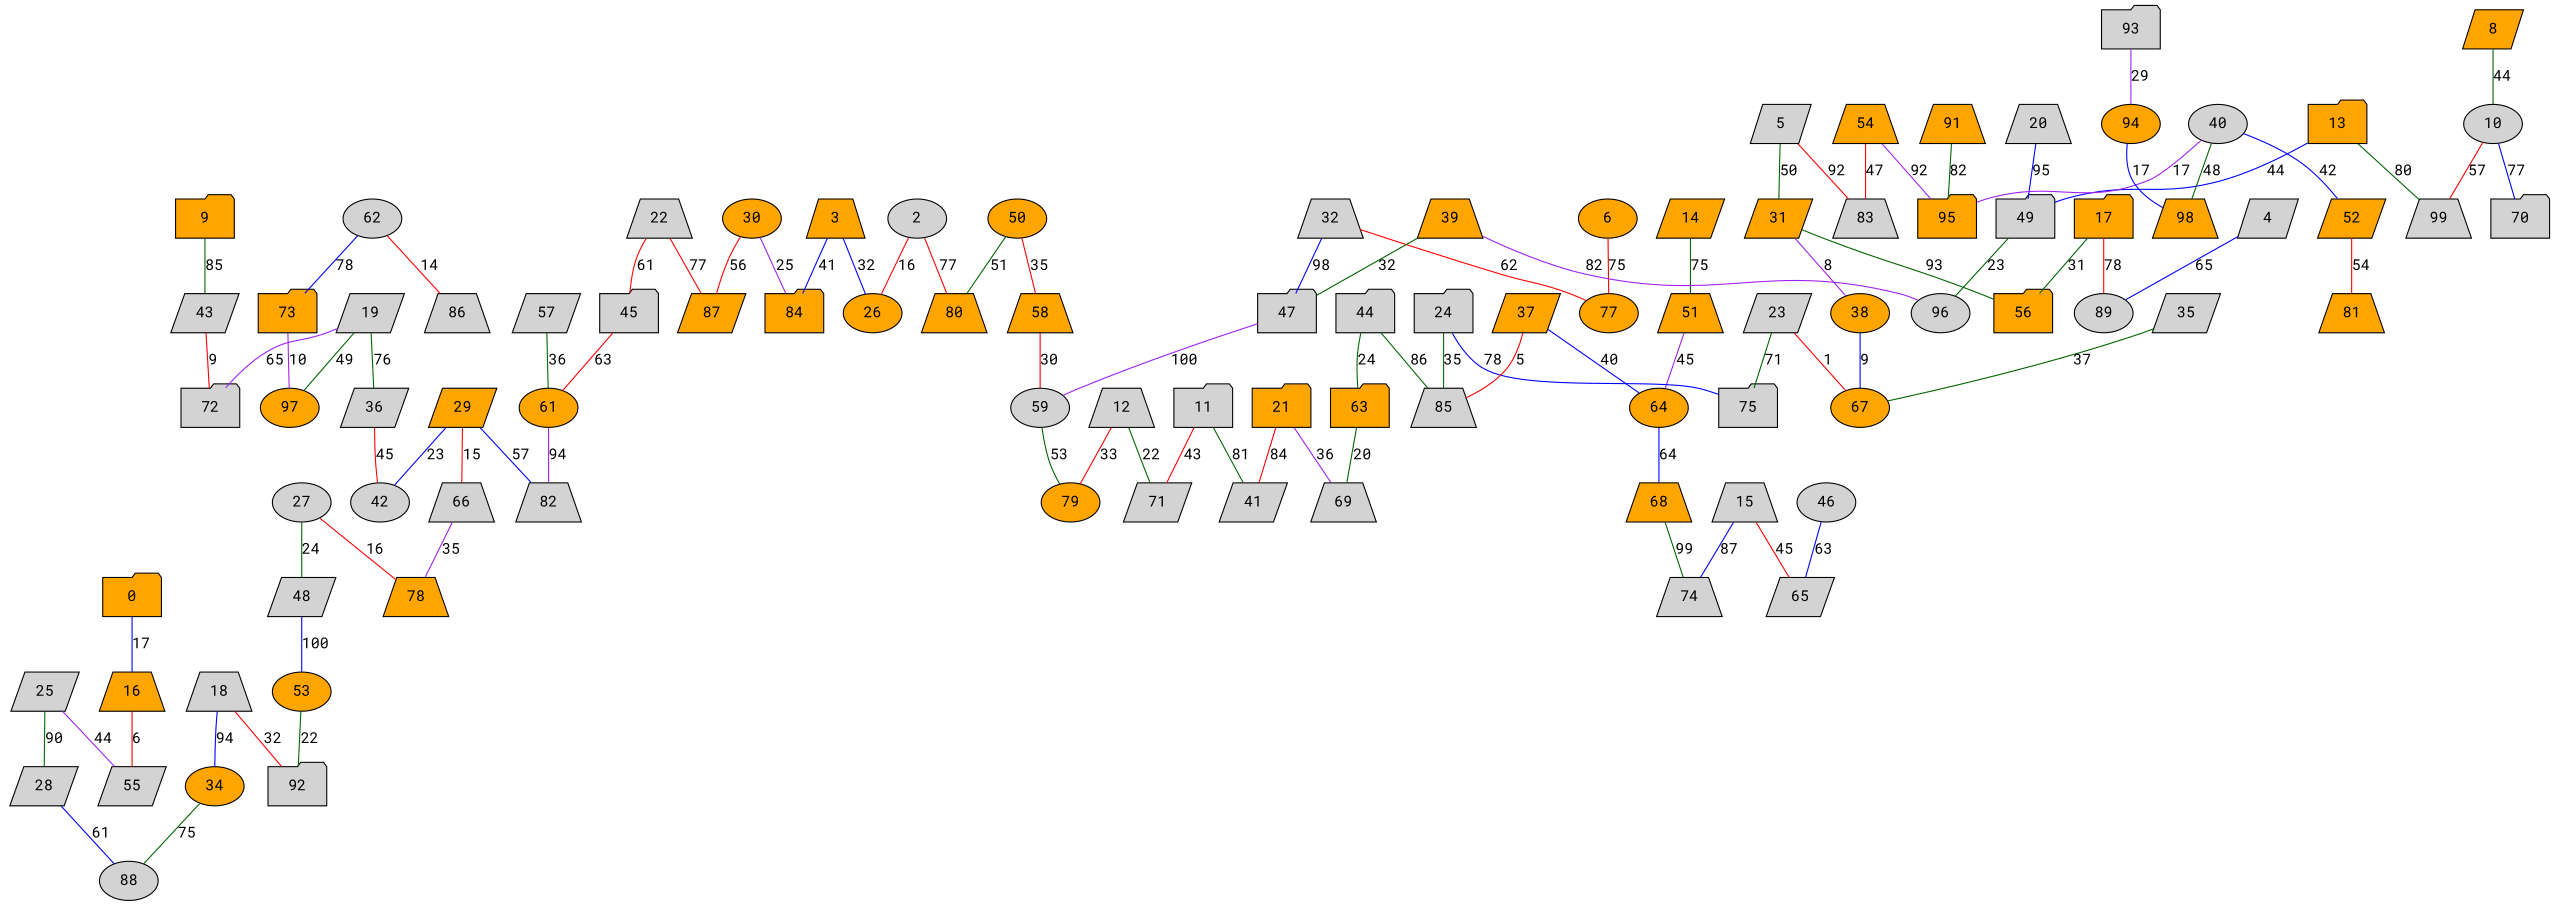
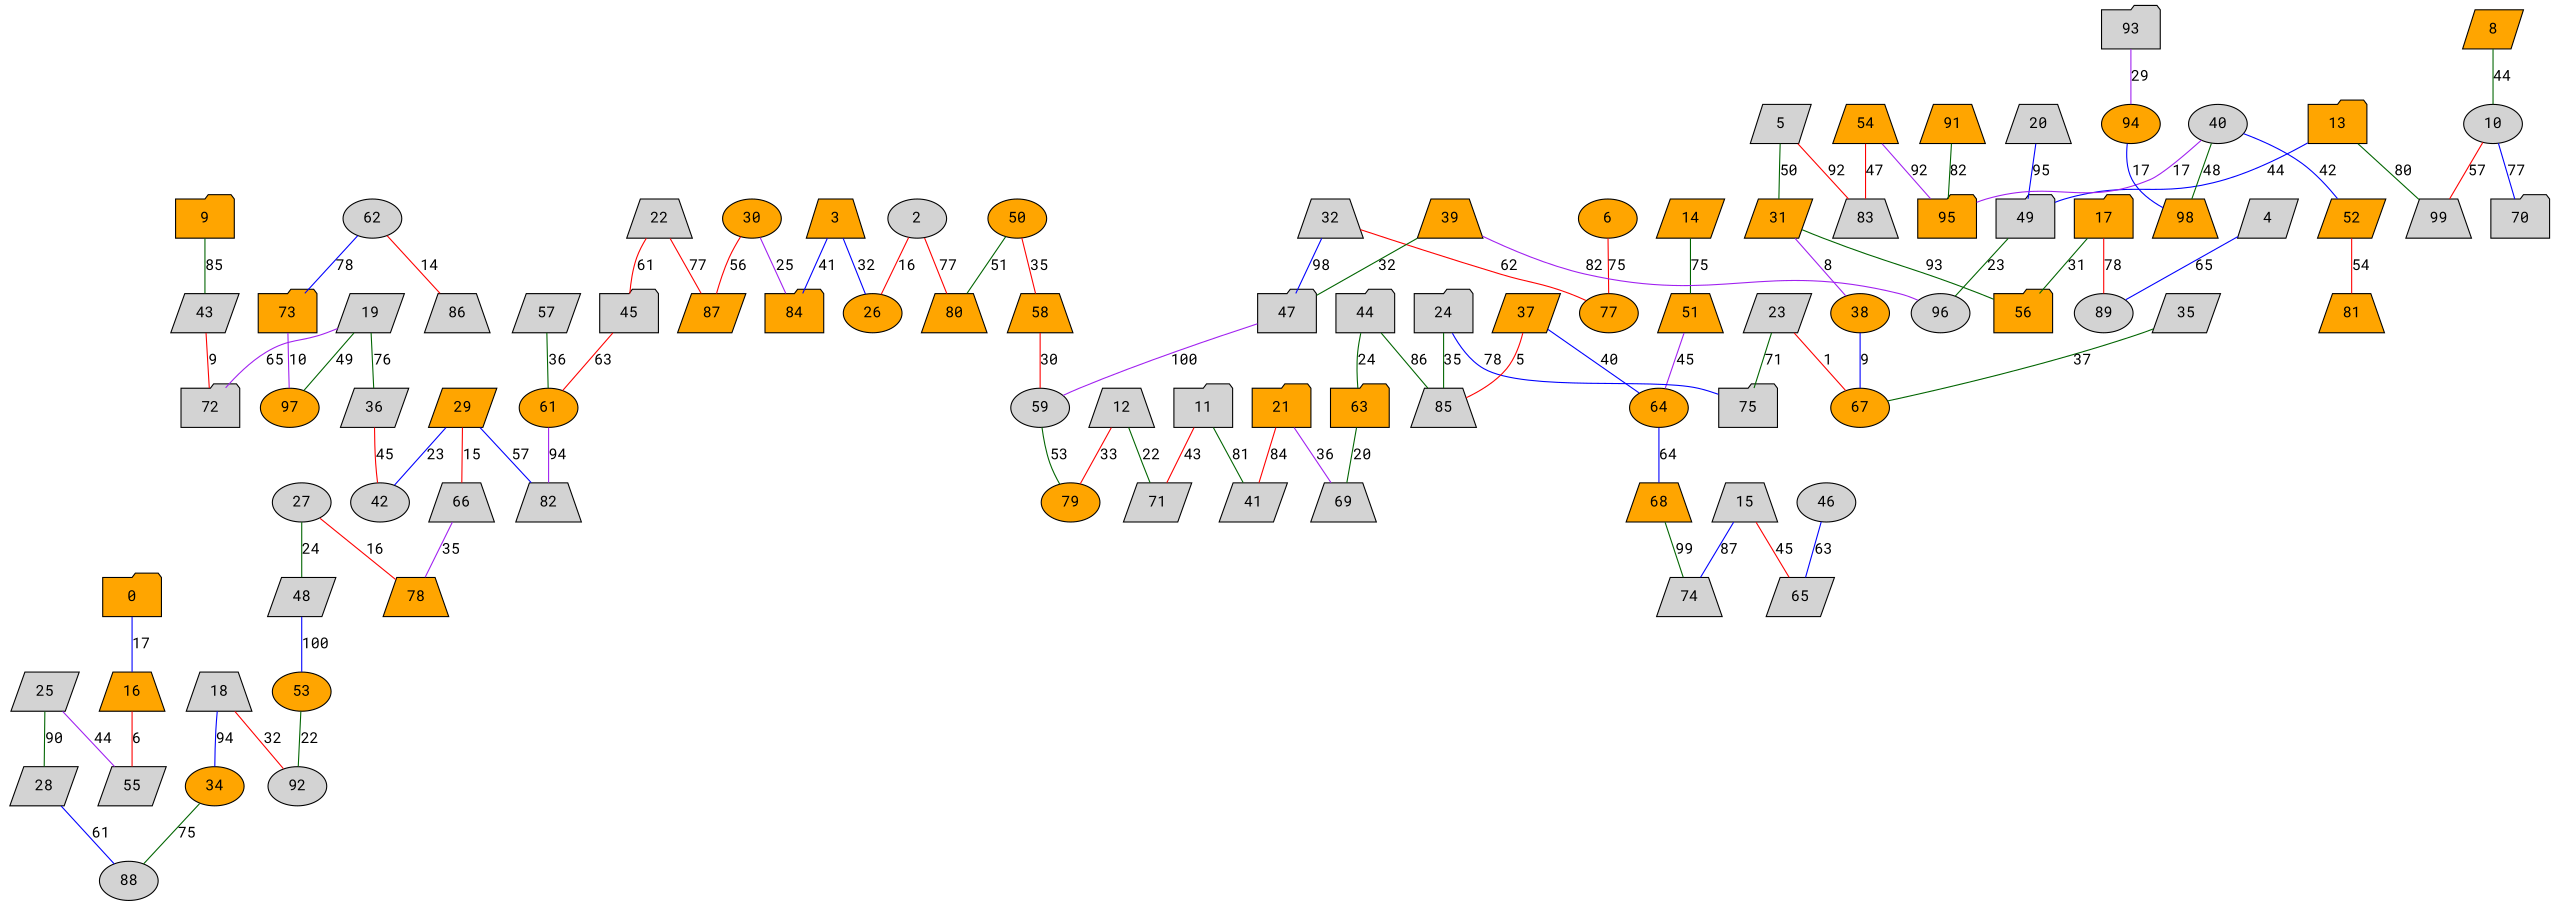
node "92": shape folder -> ellipse
